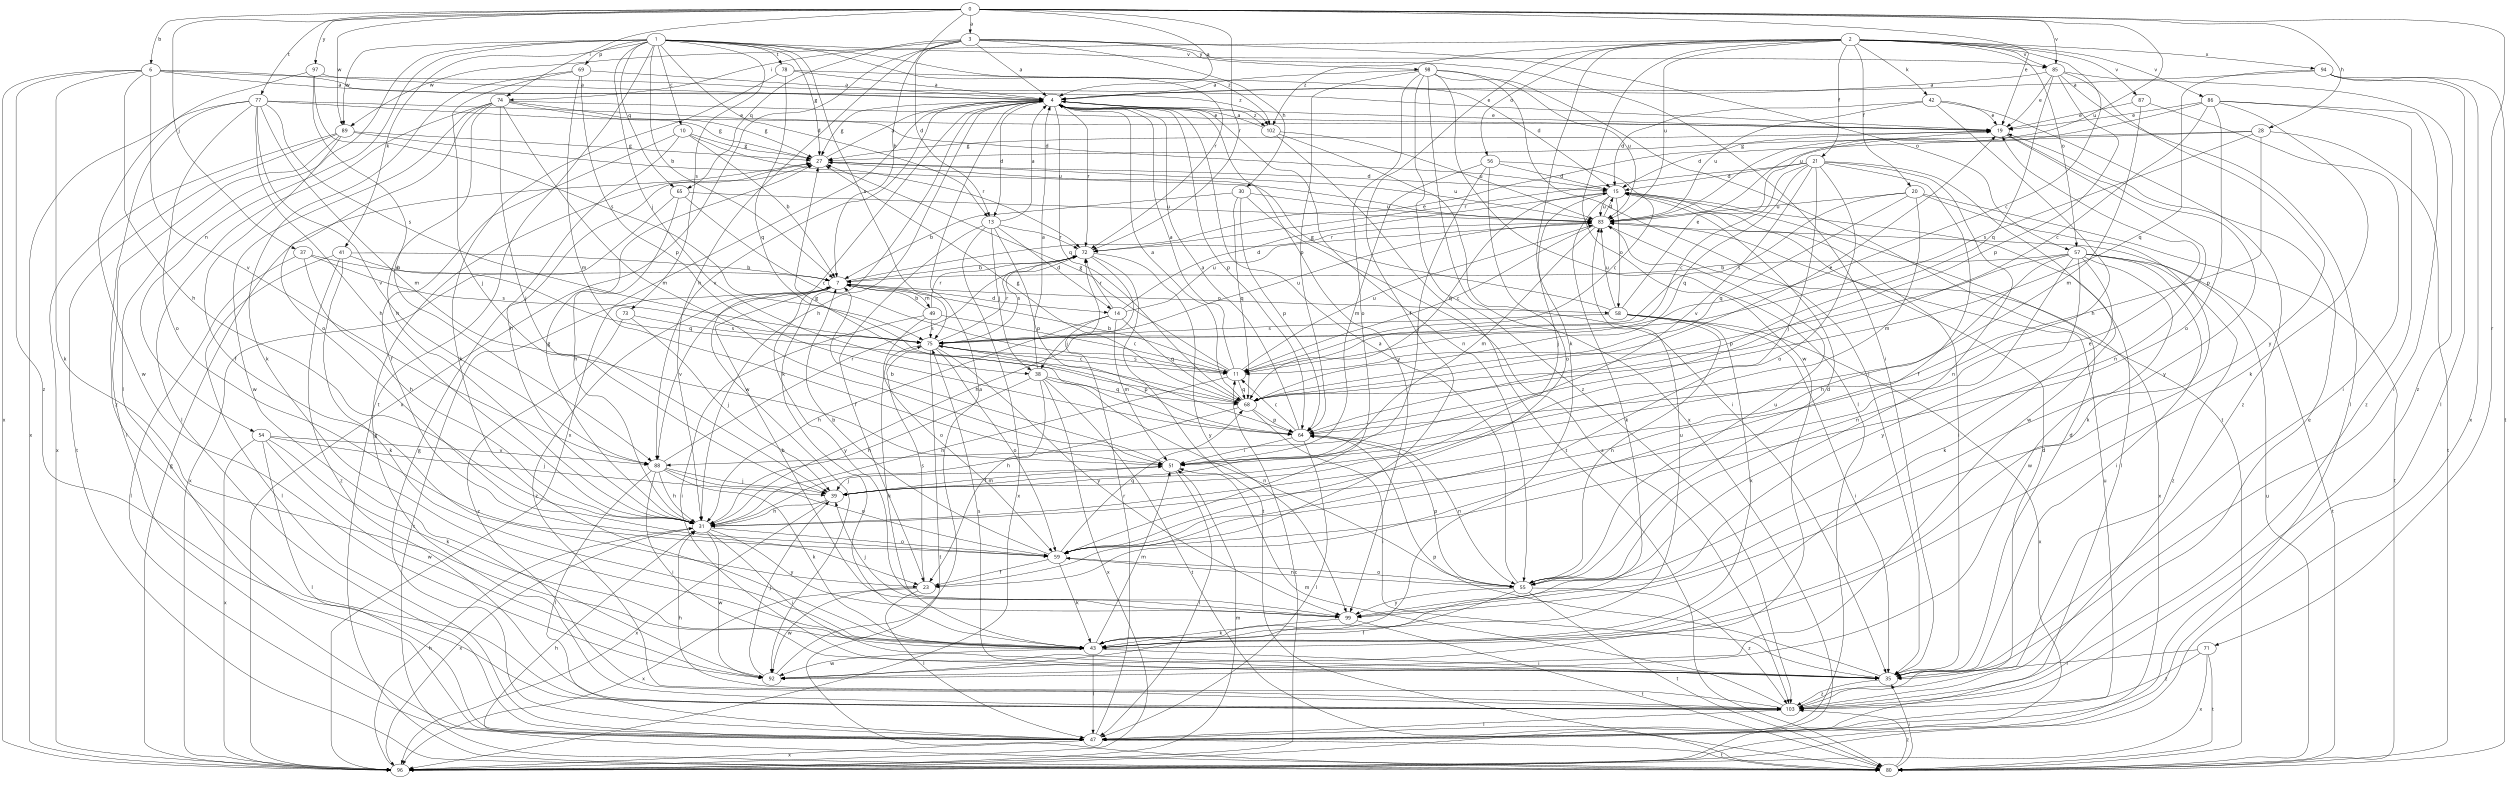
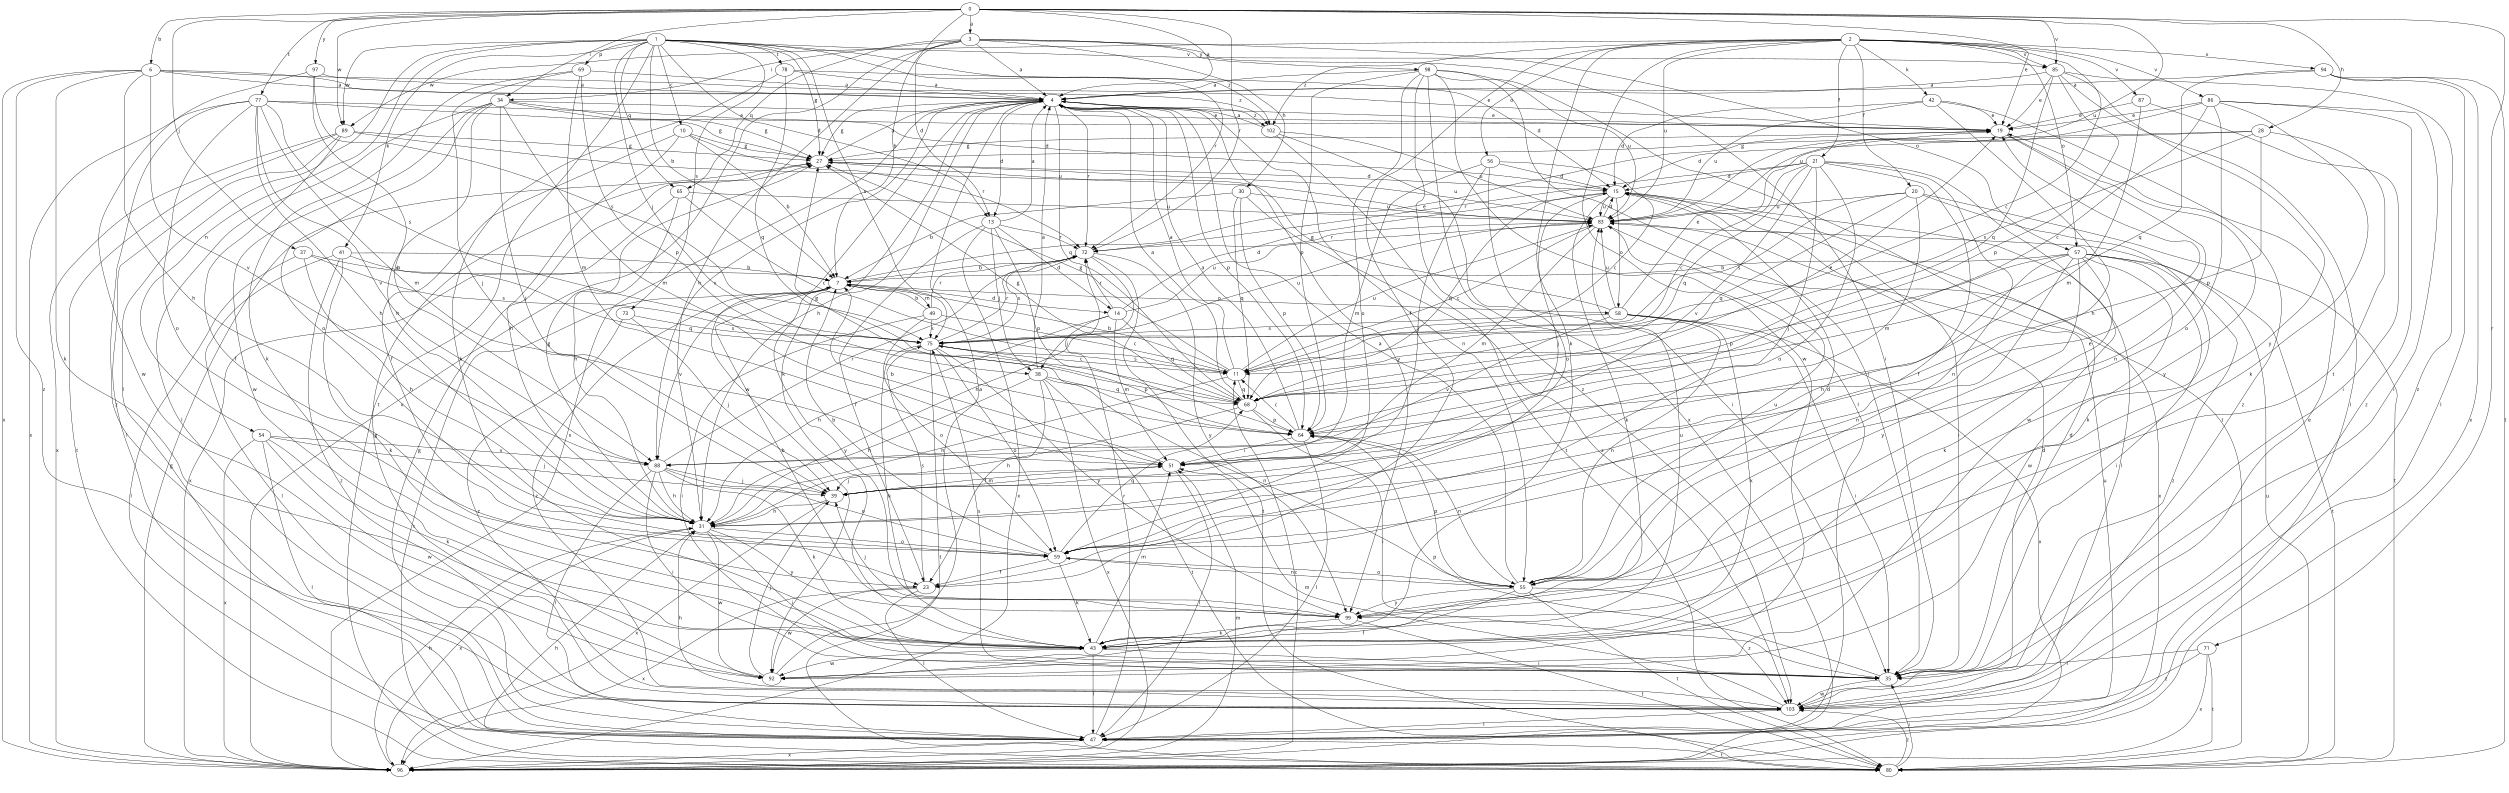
node "74": label "74" -> "34"
edge "58" -> "88": added, label "v"
edge "28" -> "80": now "28" -> "99"
edge "35" -> "103": label "z" -> "w"
